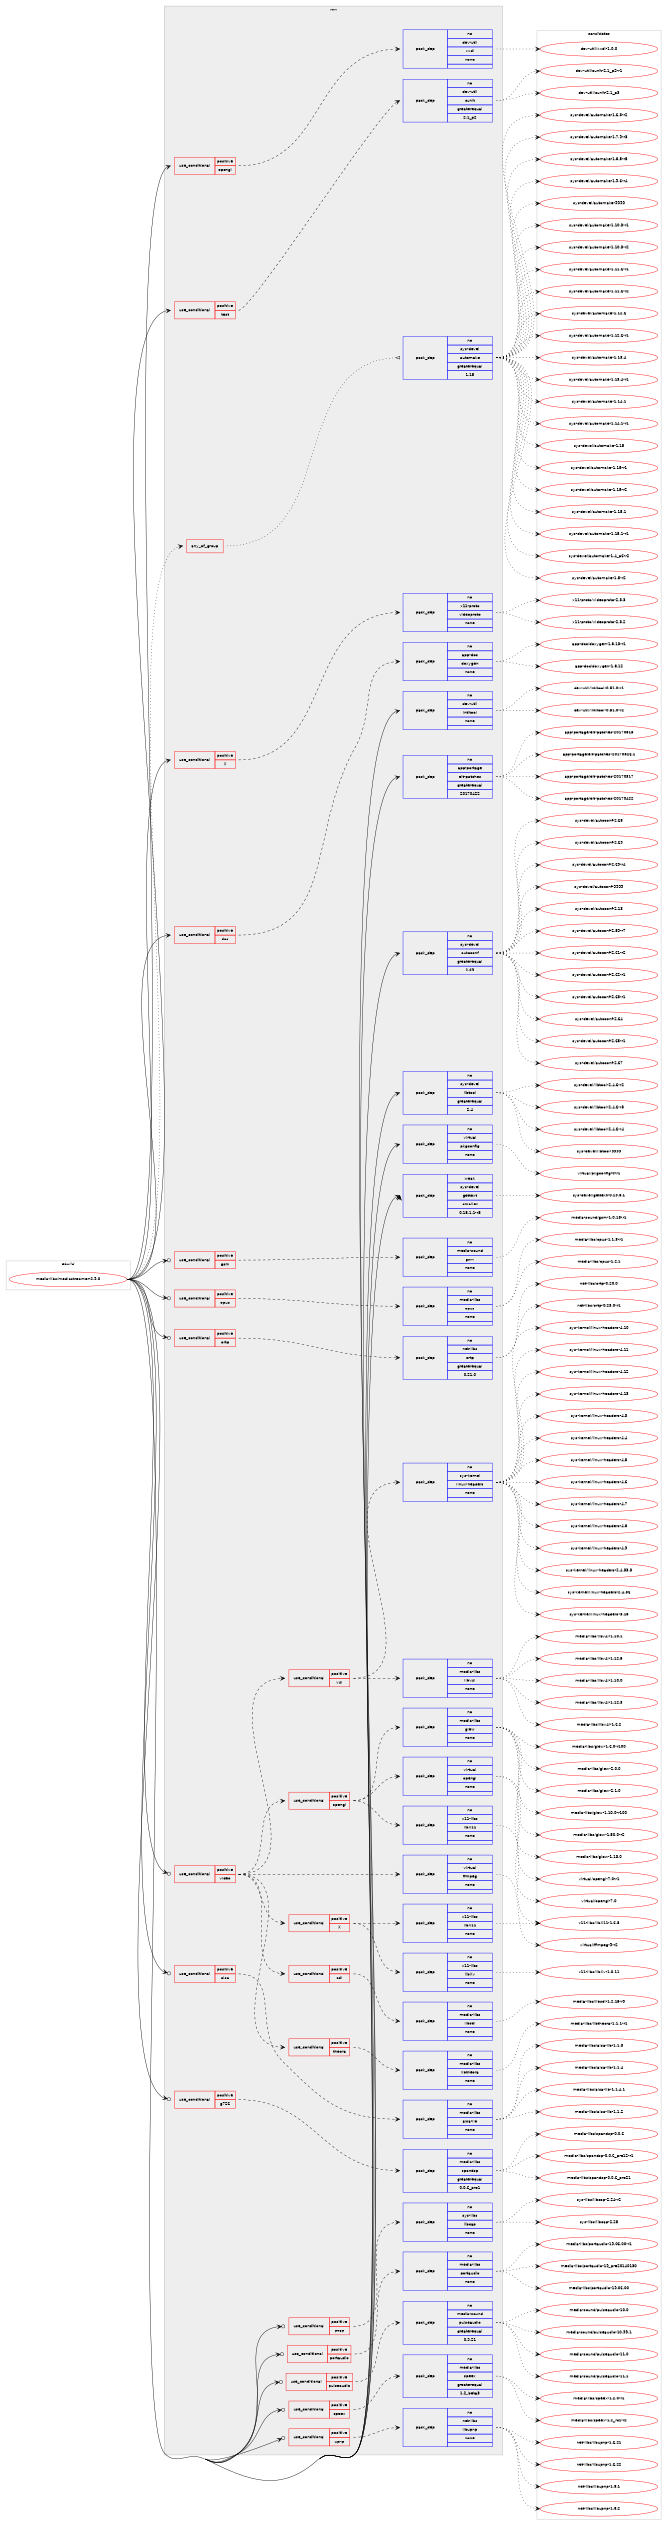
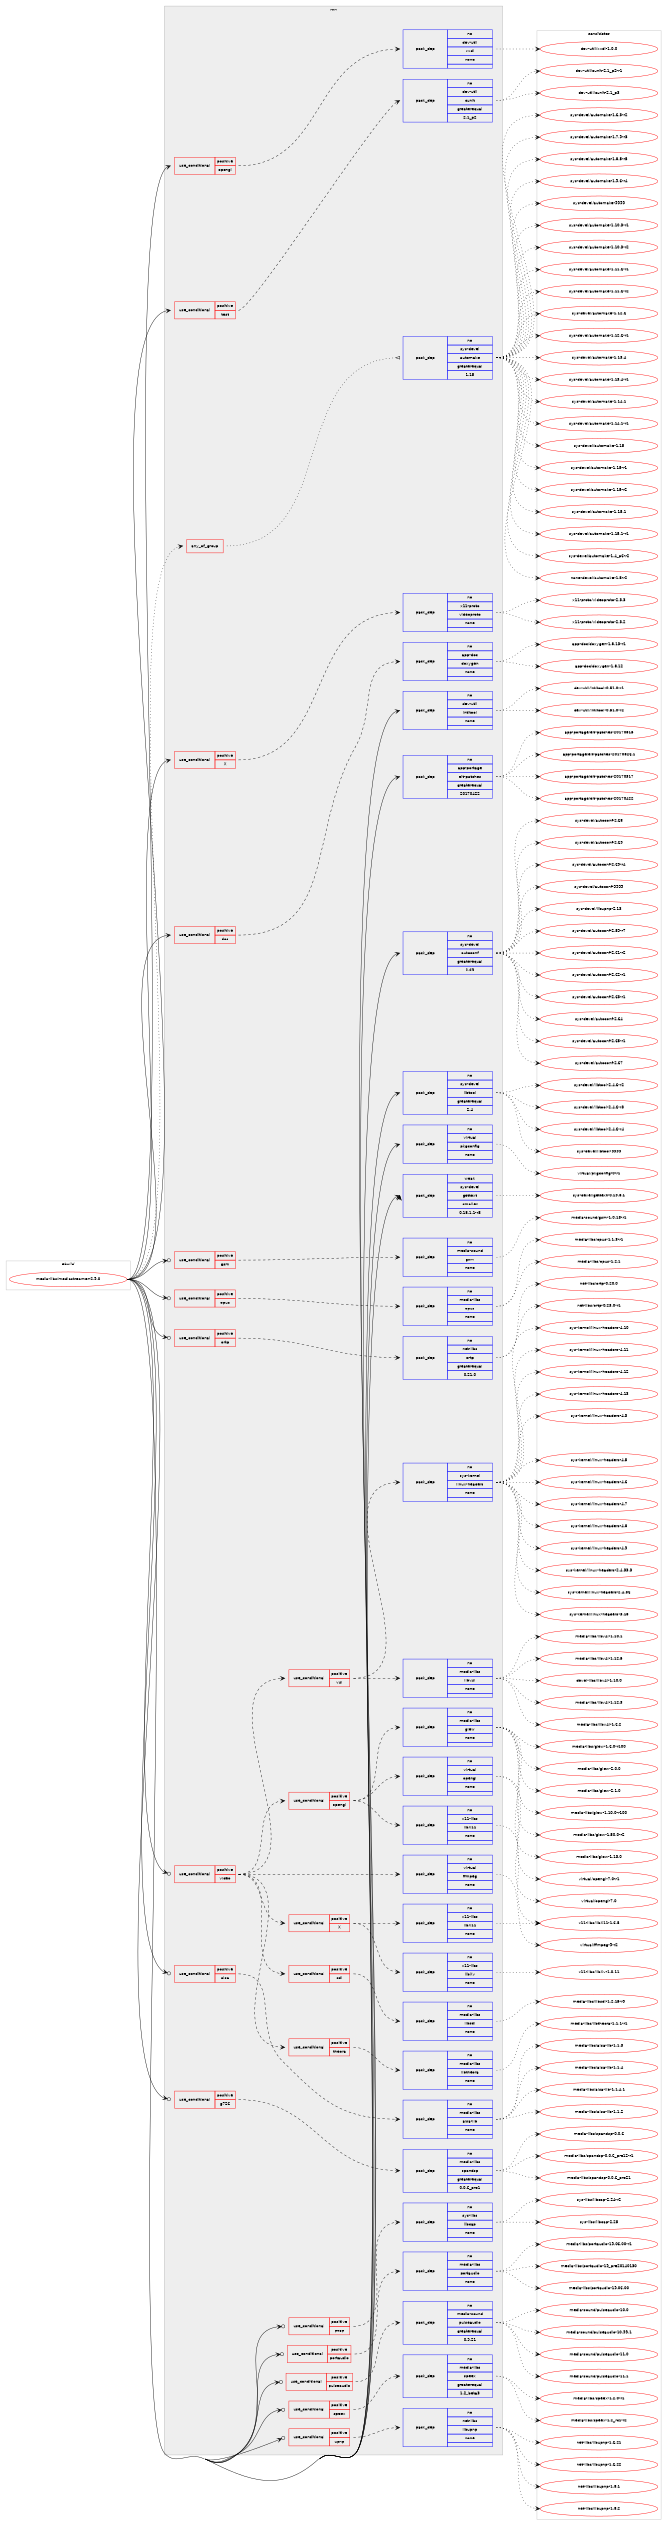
node "sys-devel/automake-1.5-r2": label "sys-devel/automake-1.5-r2" -> "none-devel/automake-1.5-r2"
node "sys-devel/autoconf-2.13": label "sys-devel/autoconf-2.13" -> "sys-devel/libupnp-2.13"
node "sys-kernel/linux-headers-4.4": removed
node "media-libs/libv4l-1.10.0": label "media-libs/libv4l-1.10.0" -> "devel-libs/libv4l-1.10.0"
